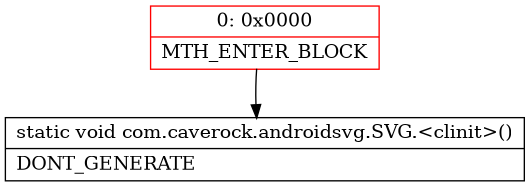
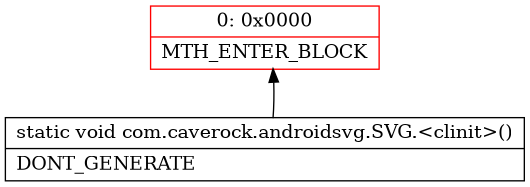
edge "0: 0x0000" -> "static void com.caverock.androidsvg.SVG.<clinit>()": reversed
